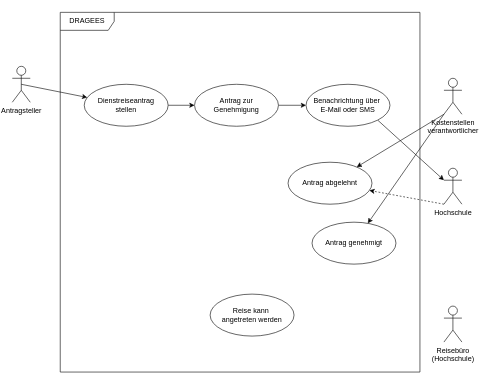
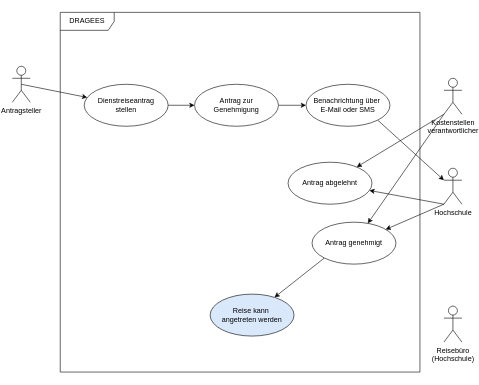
edge "Hochschule" -> "Antrag abgelehnt": style dashed -> solid
edge "Hochschule" -> "Antrag genehmigt": added
edge "Antrag genehmigt" -> "Reise kann angetreten werden": added
node "Reise kann angetreten werden": fillcolor #ffffff -> #dae8fc
